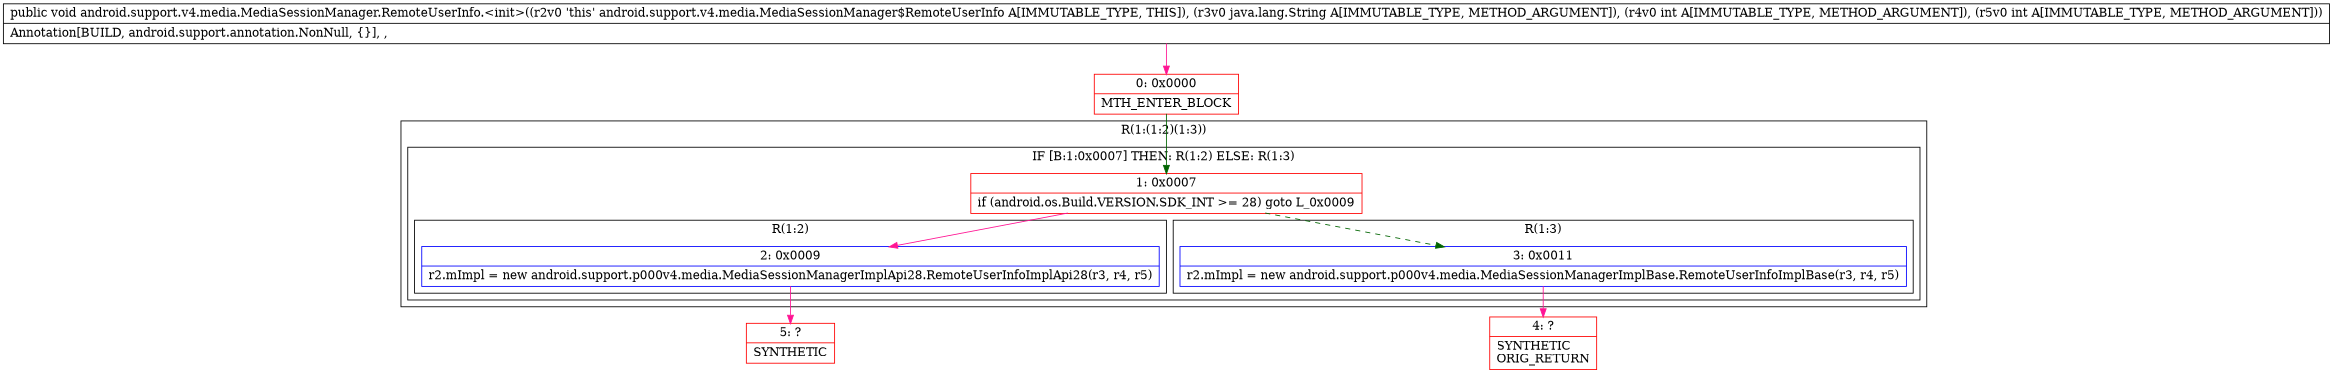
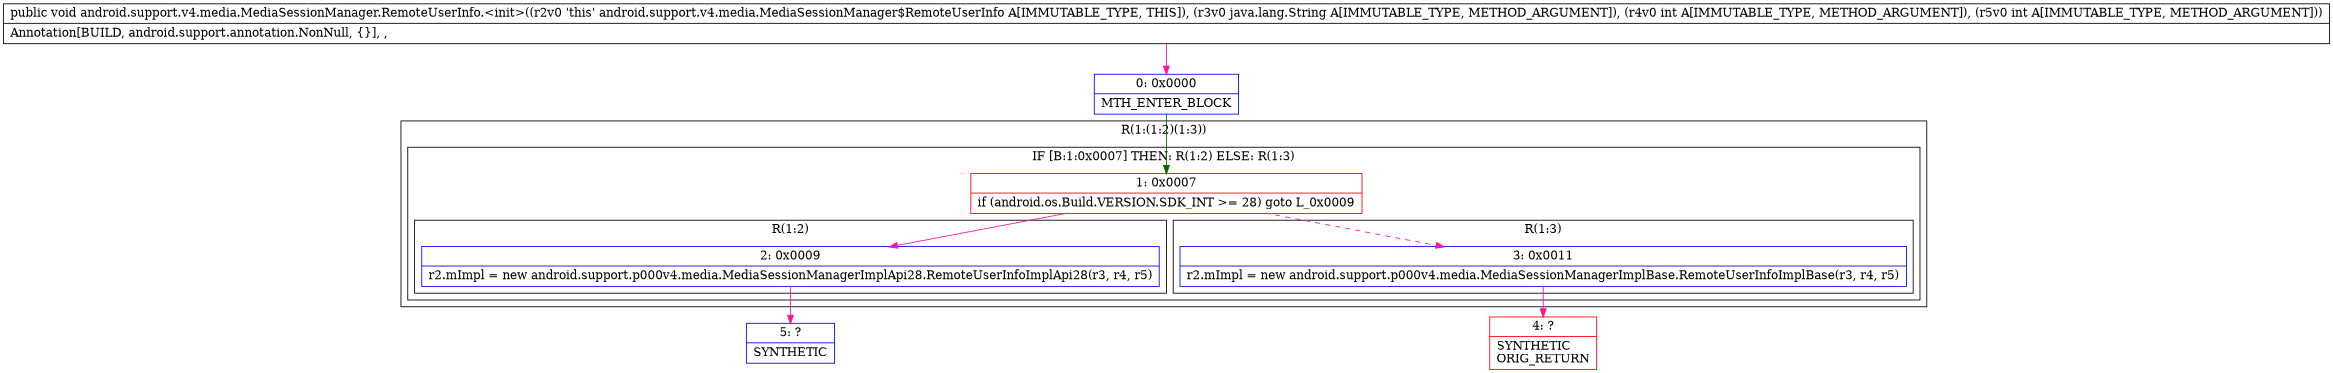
node "0: 0x0000": color red -> blue
edge "1: 0x0007" -> "3: 0x0011": color darkgreen -> deeppink
node "5: ?": color red -> blue
